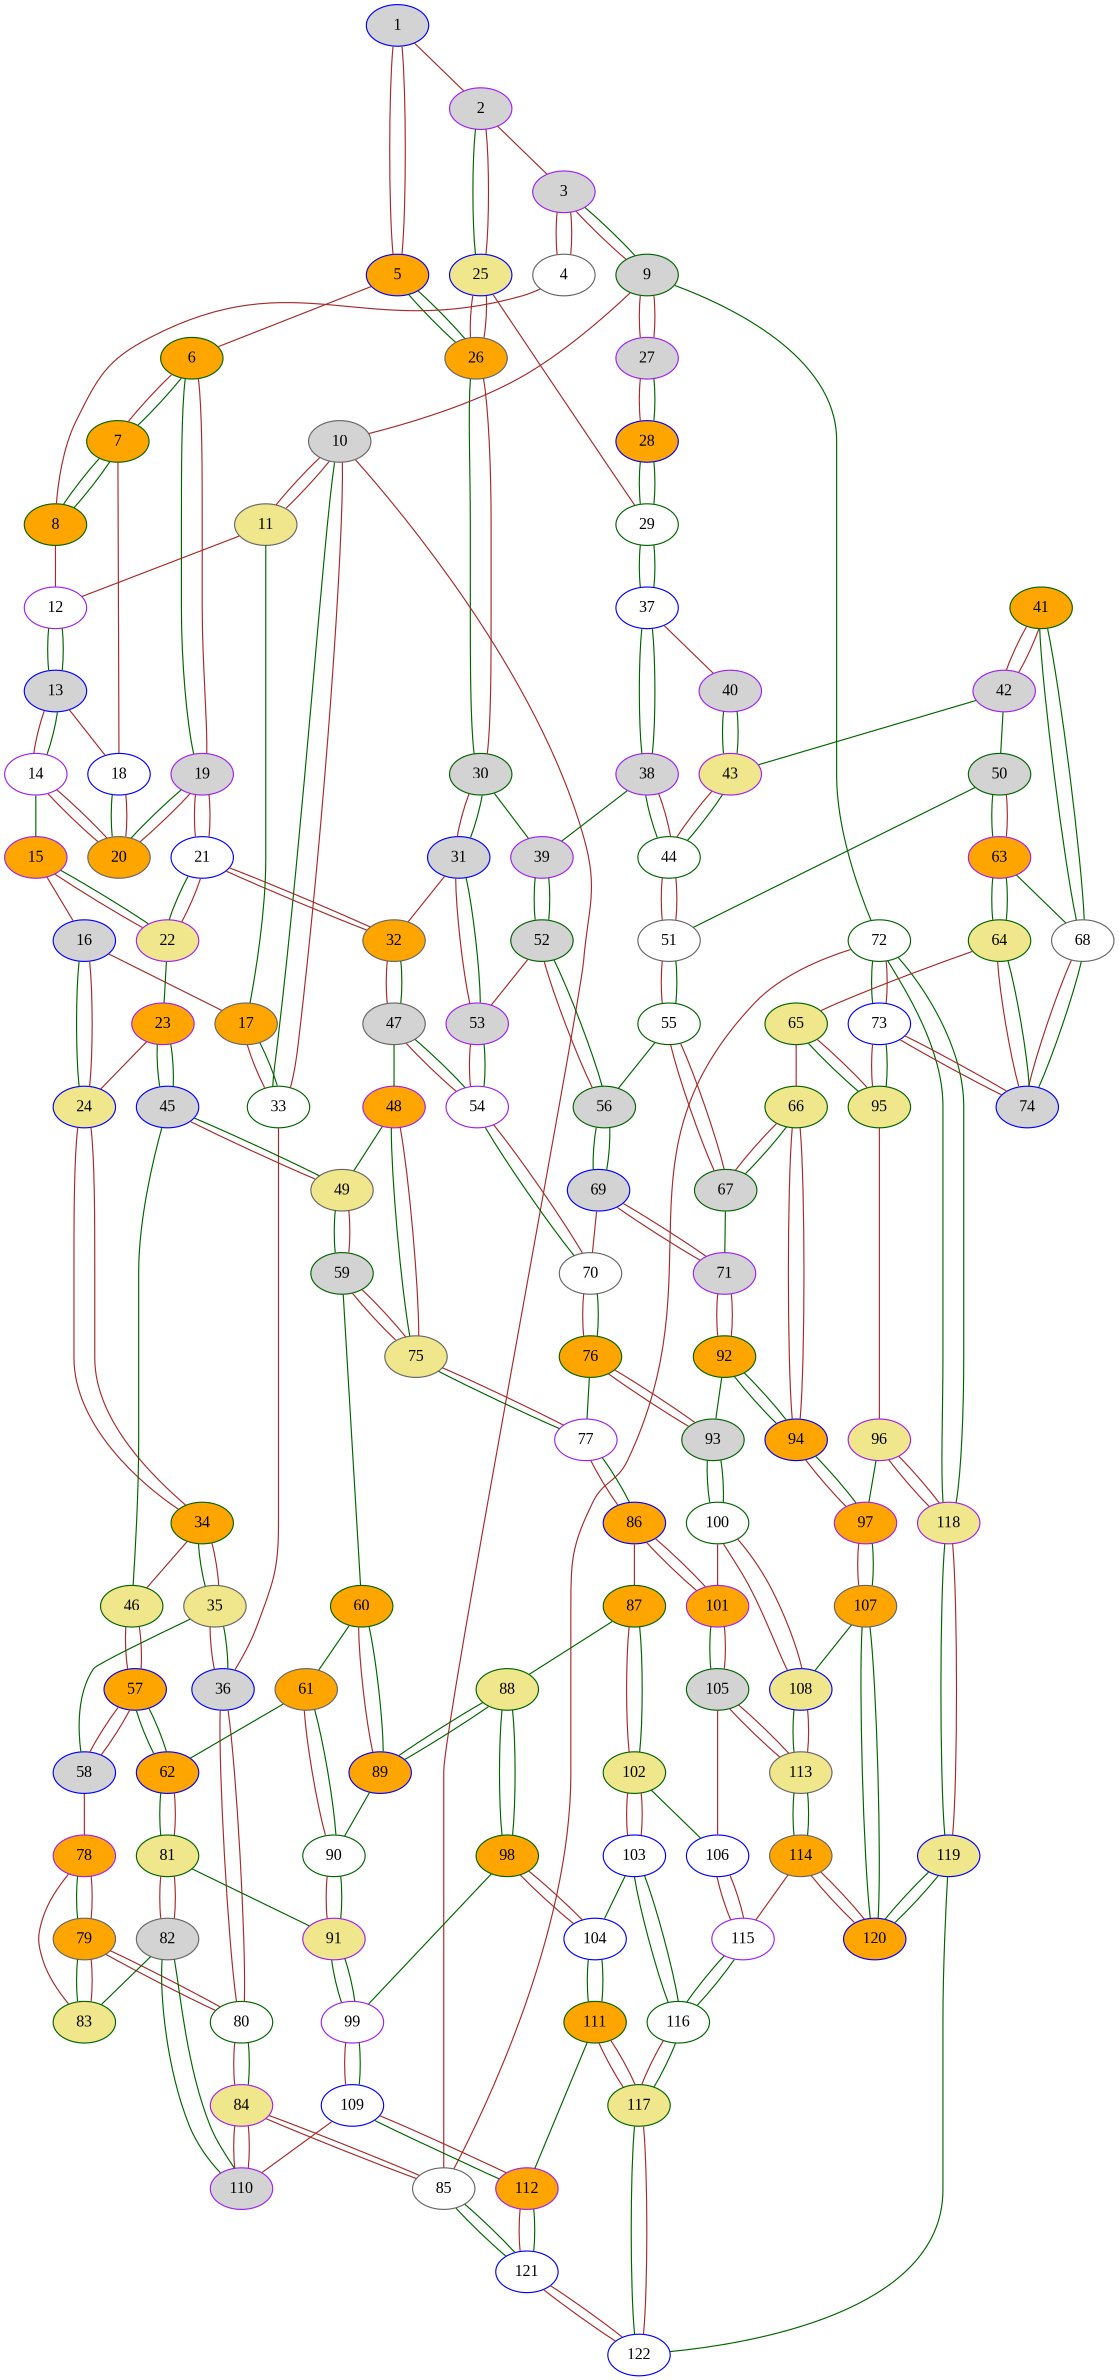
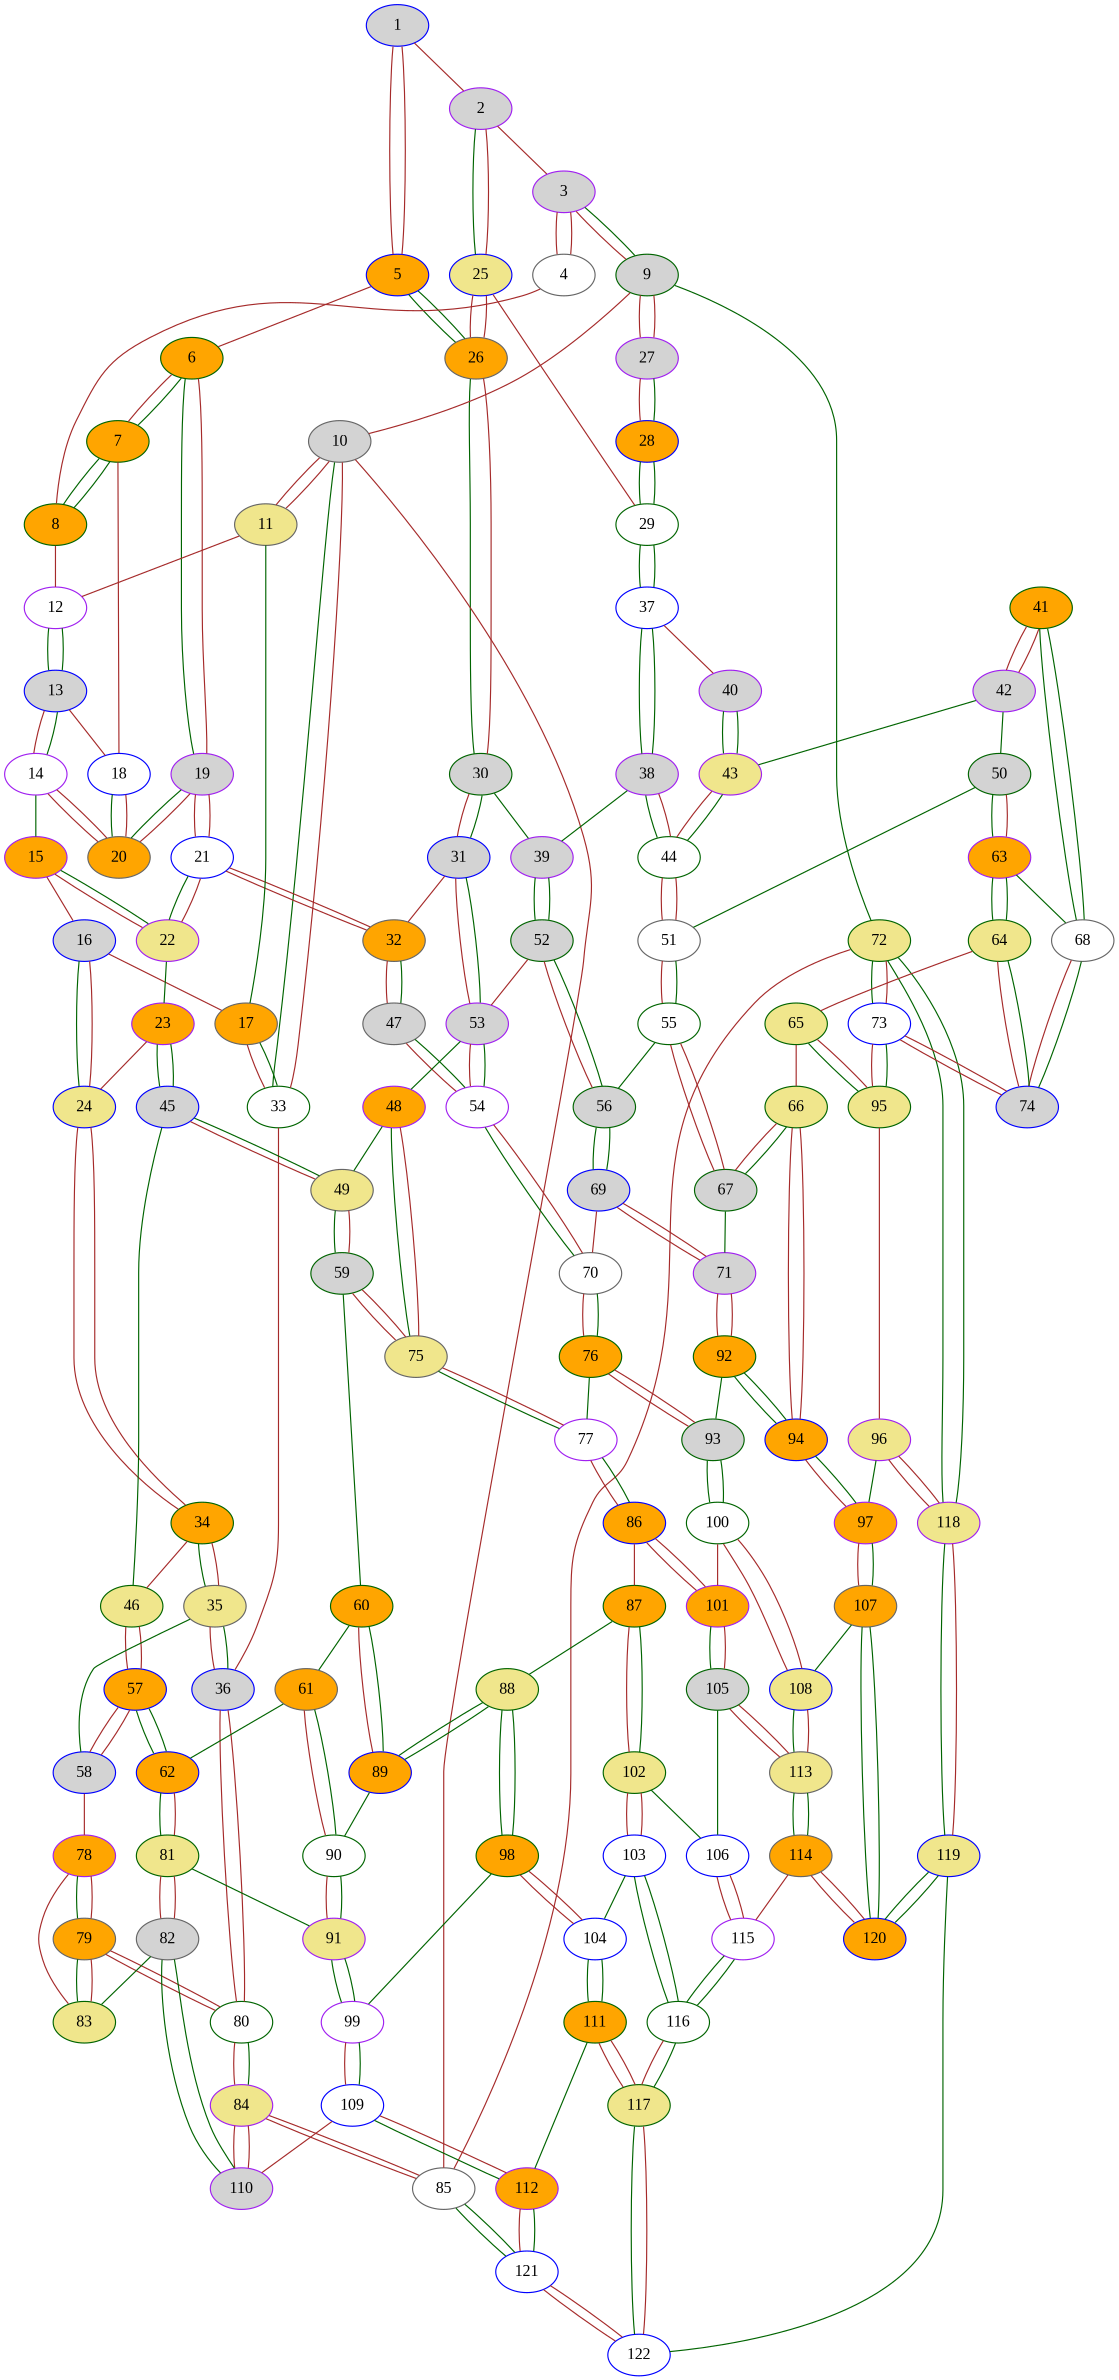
node "72": fillcolor white -> khaki
edge "47" -- "48": now "53" -- "48"
edge "105" -- "106": color brown -> darkgreen
